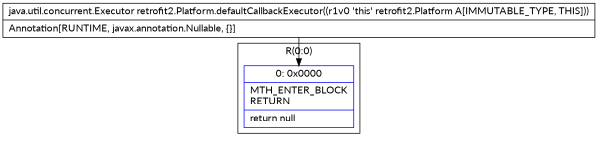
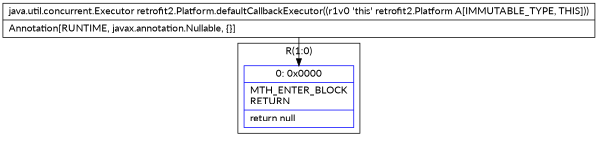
cluster "R(0:0)": label "R(0:0)" -> "R(1:0)"
